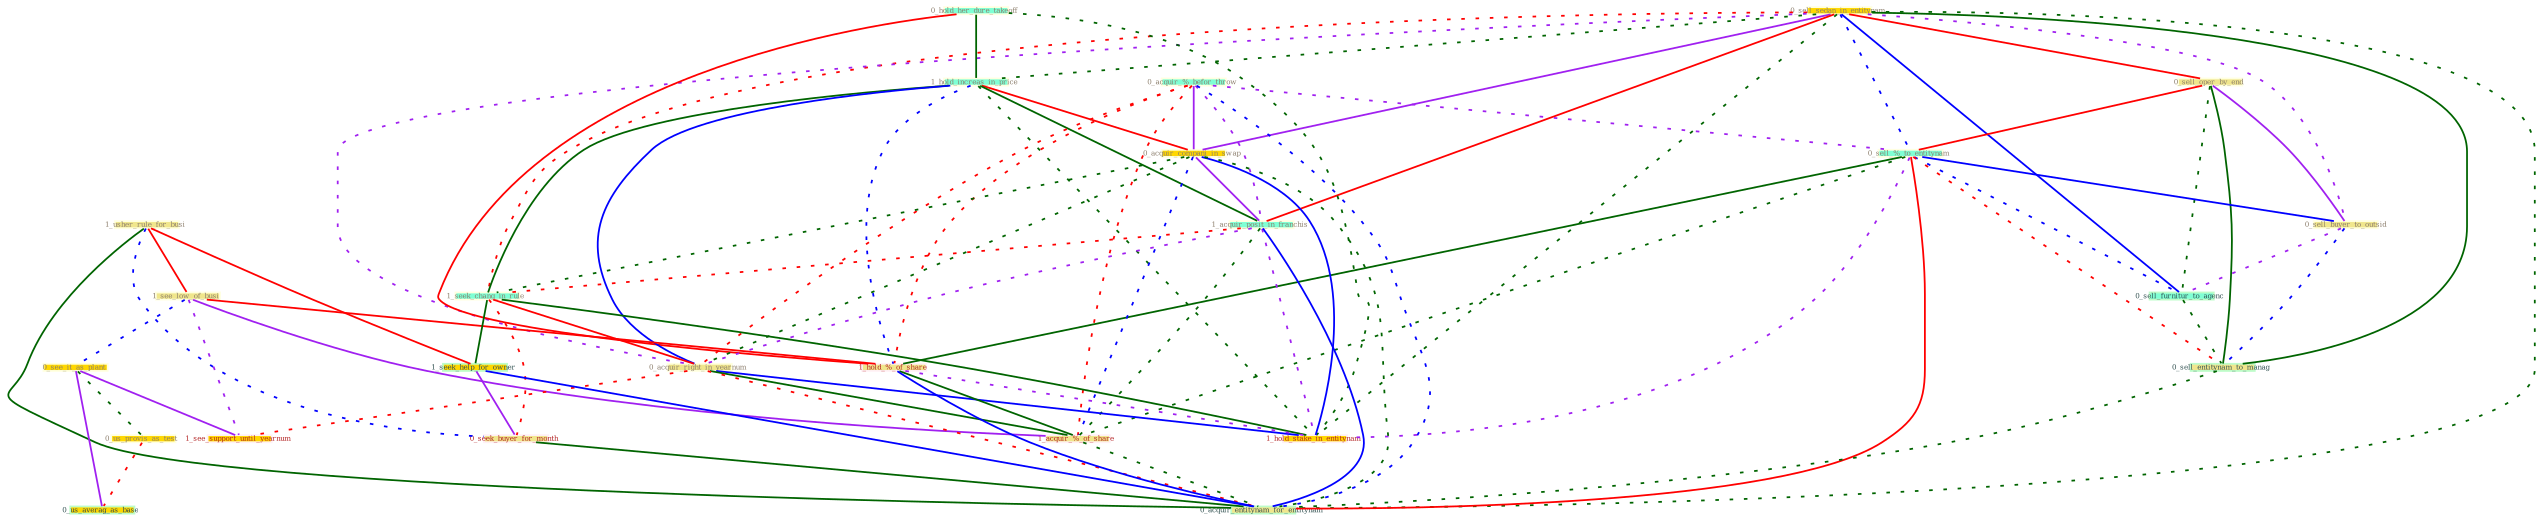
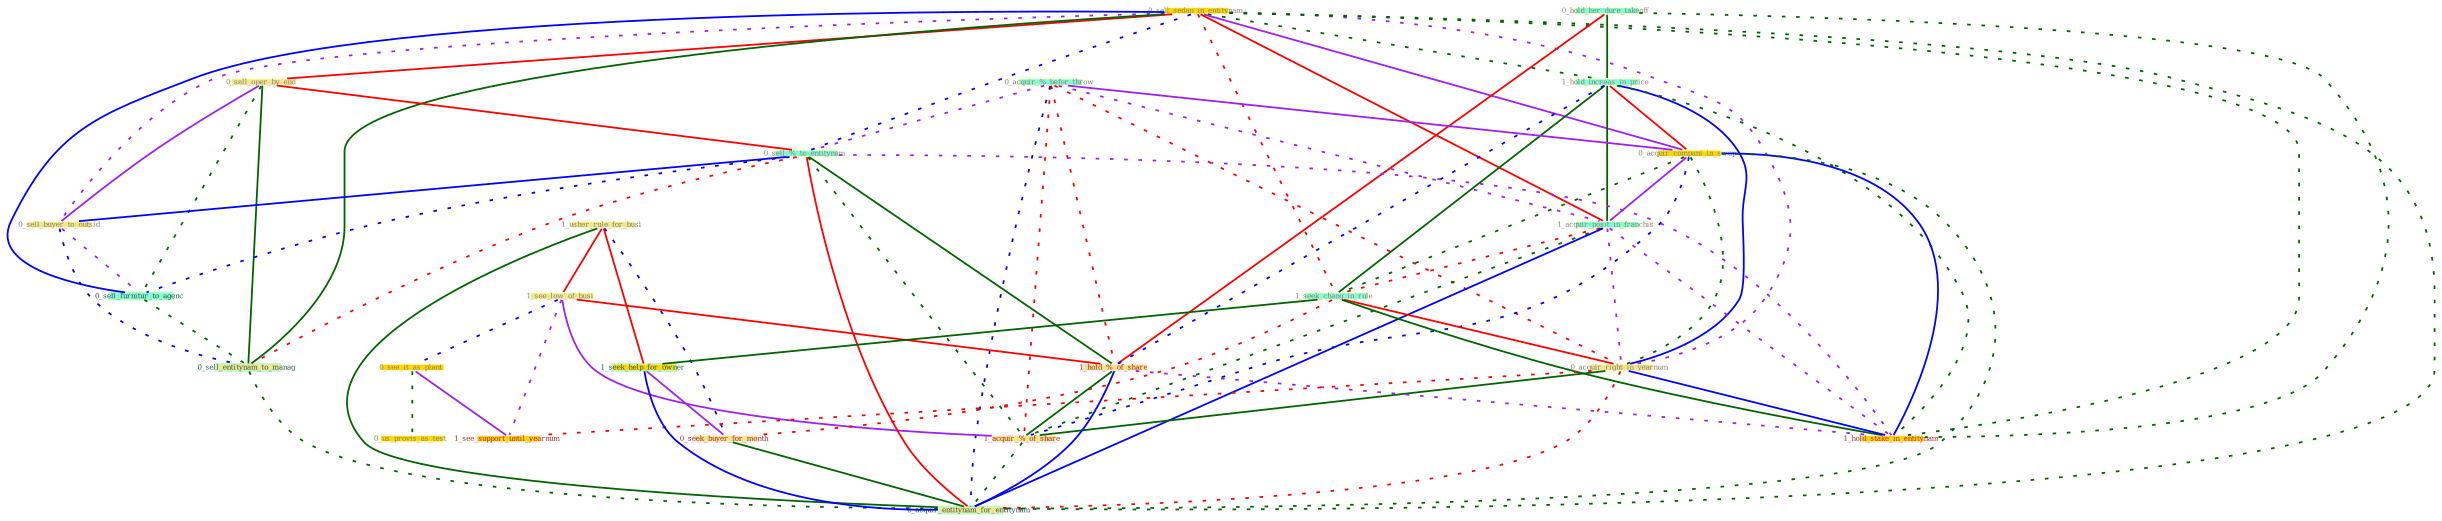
node "0_us_averag_as_base": removed
